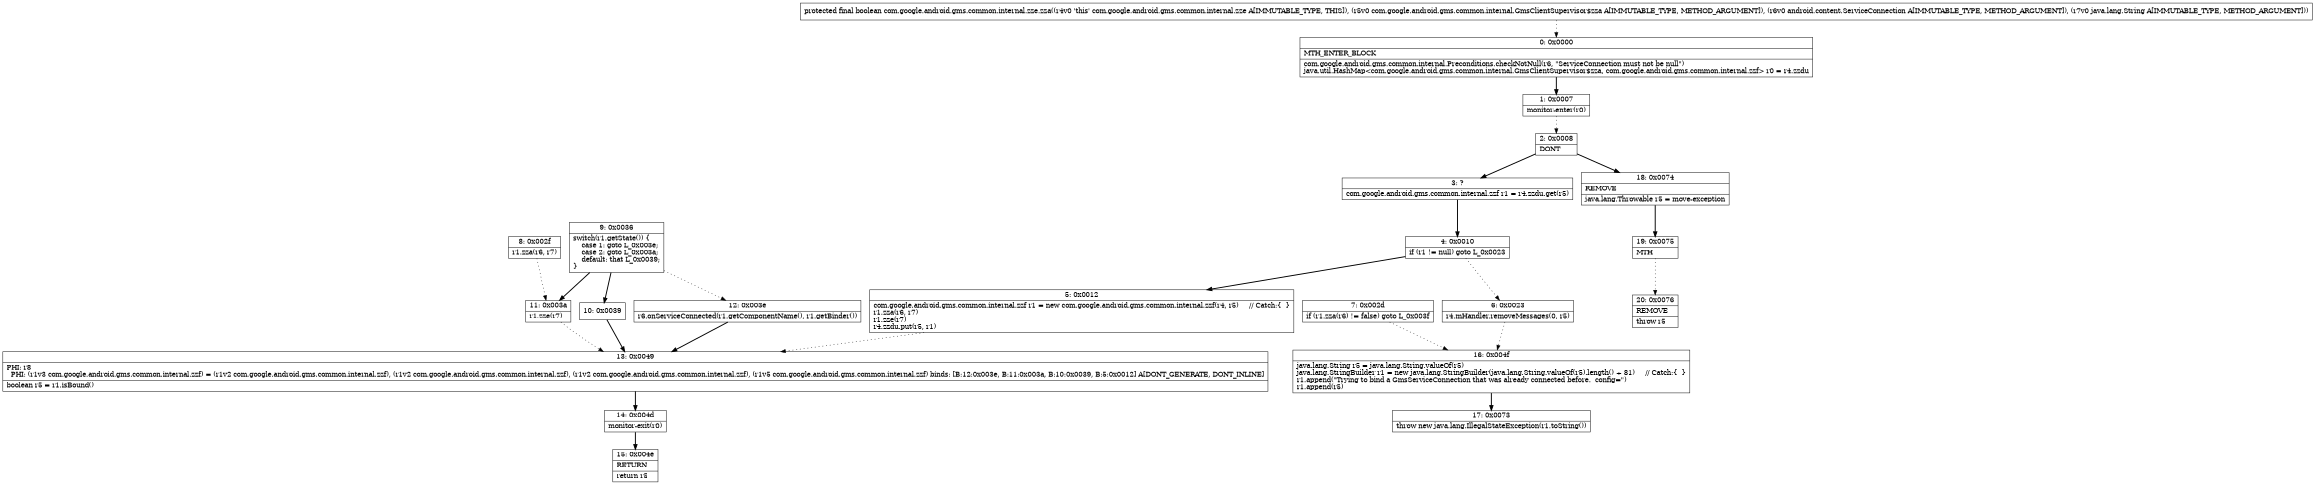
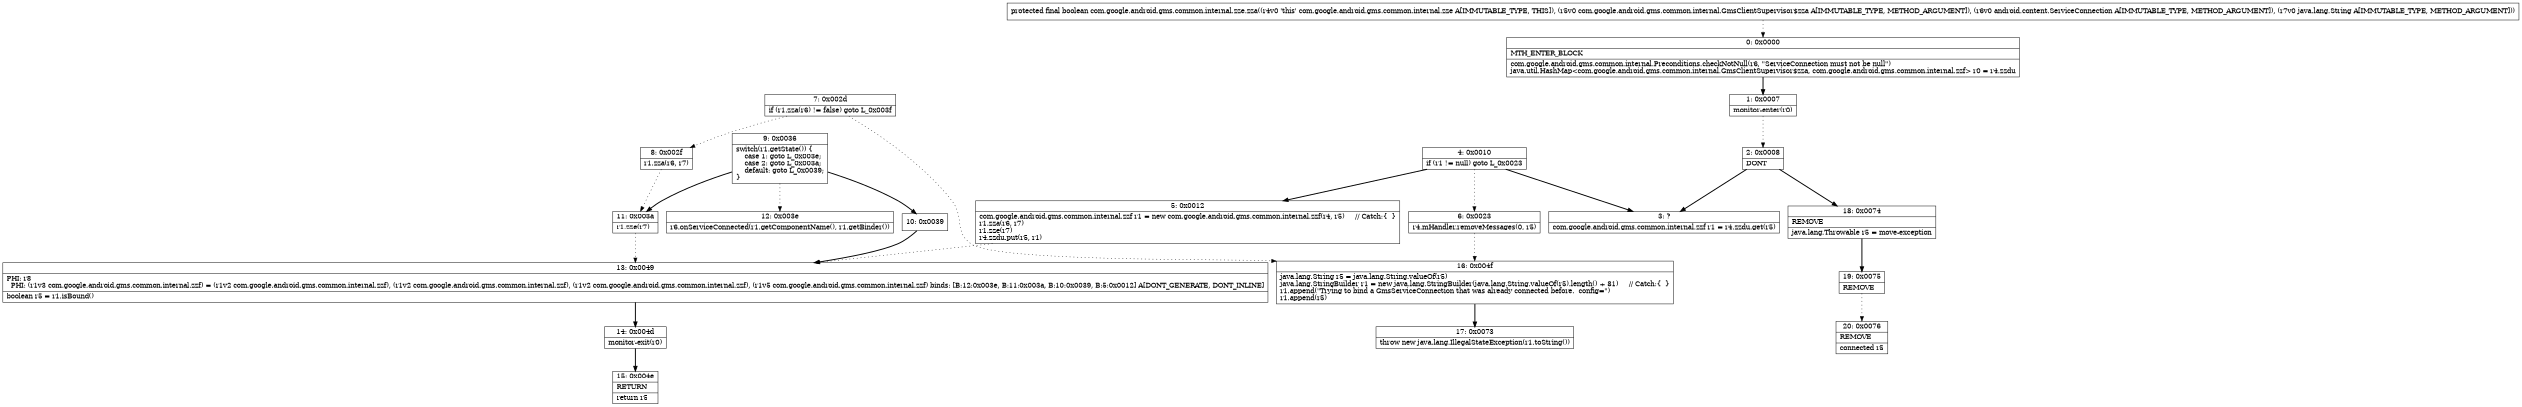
edge "7: 0x002d" -> "8: 0x002f": added
edge "3: ?" -> "4: 0x0010": reversed
node "19: 0x0075": text "MTH" -> "REMOVE"
node "9: 0x0036": text "default: that L_0x0039;" -> "default: goto L_0x0039;"
node "20: 0x0076": text "throw r5" -> "connected r5"
edge "12: 0x003e" -> "13: 0x0049": removed
